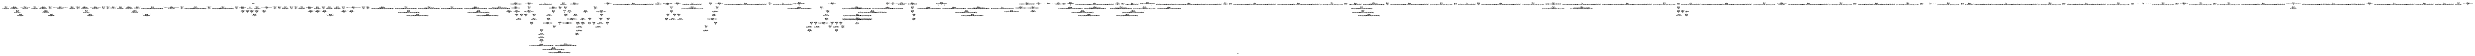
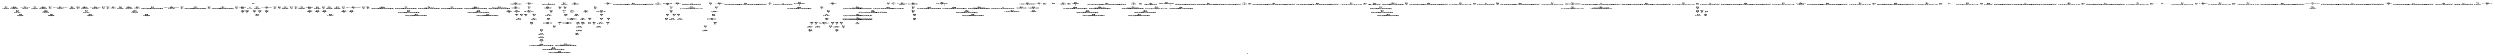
node "NodeID: 447": added
